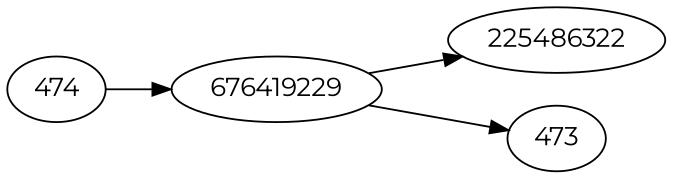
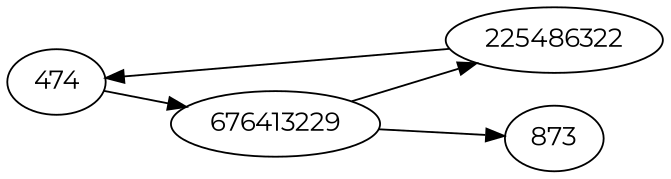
edge "225486322" -> "474": added
node "676419229": label "676419229" -> "676413229"
node "473": label "473" -> "873"
